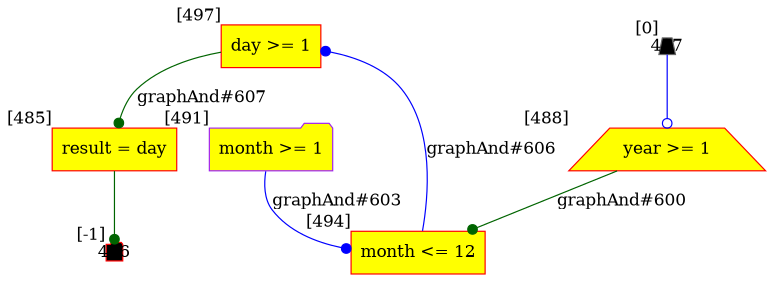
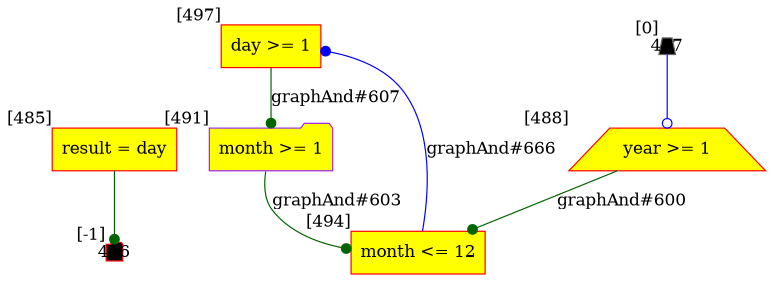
edge "day >= 1 [497]" -> "result = day [485]": now "day >= 1 [497]" -> "month >= 1 [491]"
edge "month <= 12 [494]" -> "day >= 1 [497]": label "graphAnd#606" -> "graphAnd#666"
edge "month >= 1 [491]" -> "month <= 12 [494]": color blue -> darkgreen
